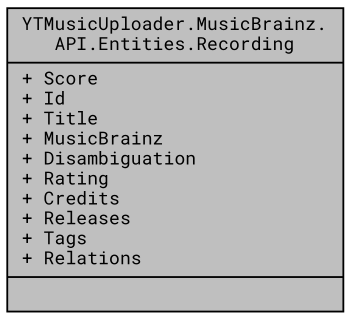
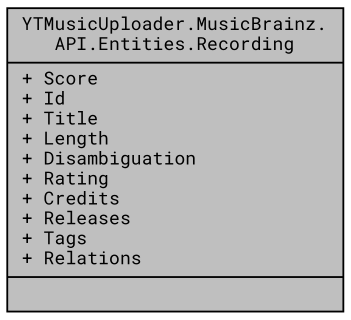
node "YTMusicUploader.MusicBrainz.": text "+ MusicBrainz" -> "+ Length"
